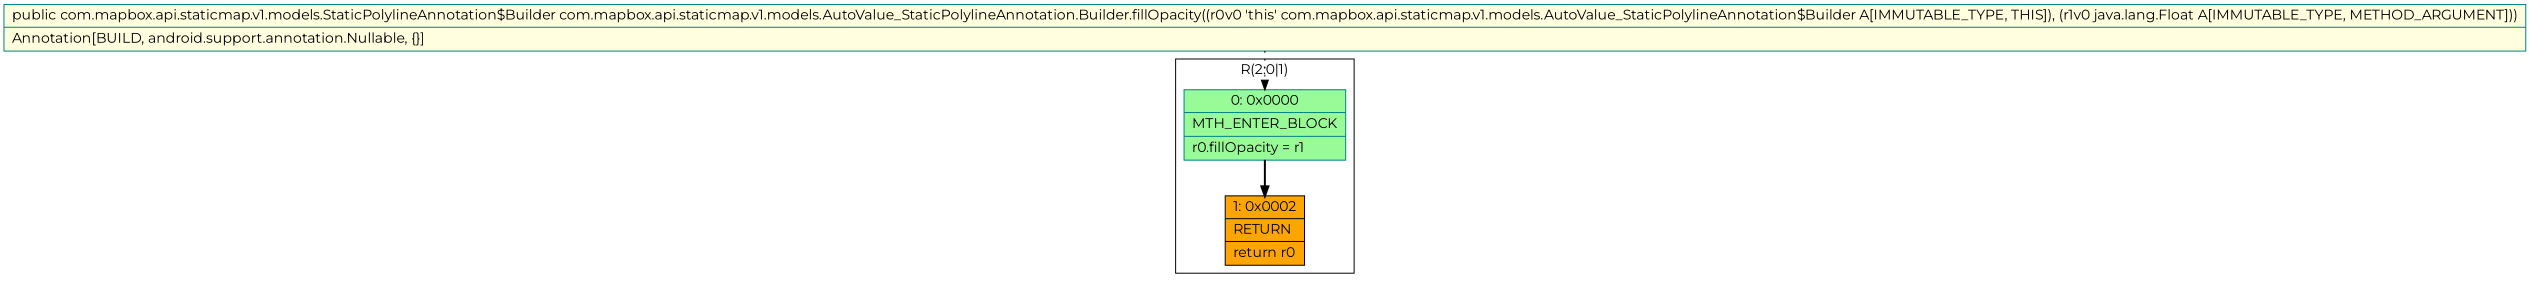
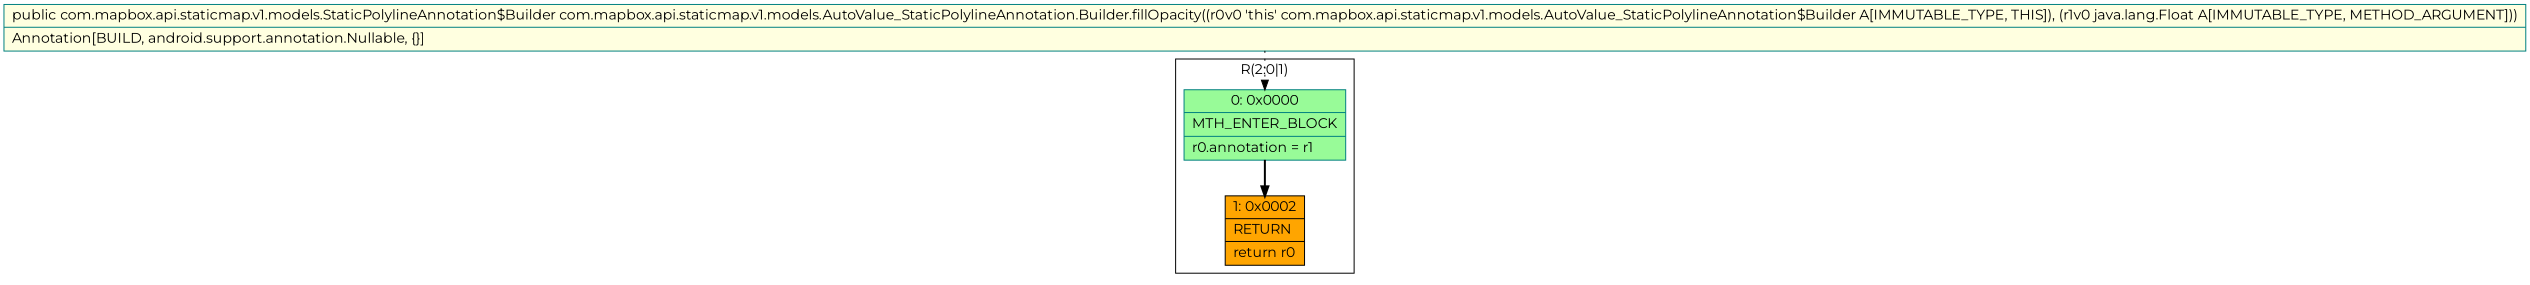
node "0: 0x0000": text "r0.fillOpacity = r1" -> "r0.annotation = r1"
